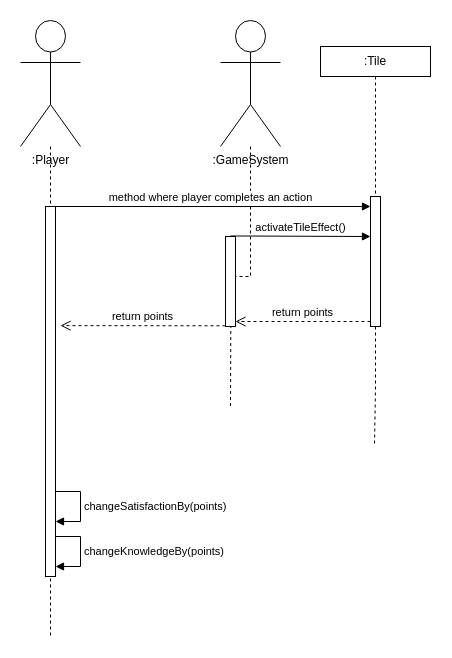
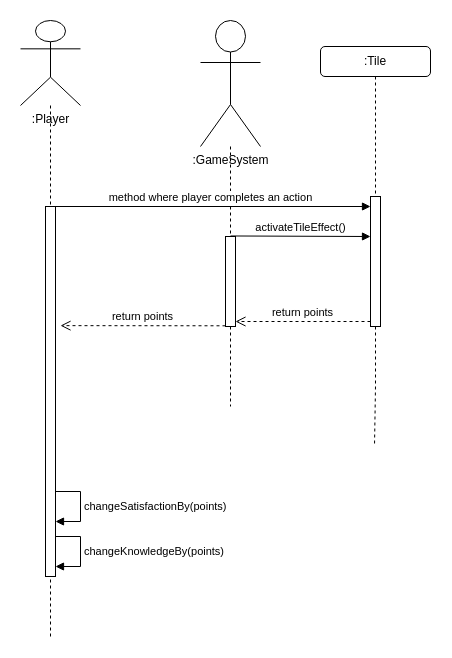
node ":Tile": shape rectangle -> rounded rectangle
node ":Player": size 60x126 -> 60x85
node ":GameSystem": moved (251, 84) -> (231, 84)
